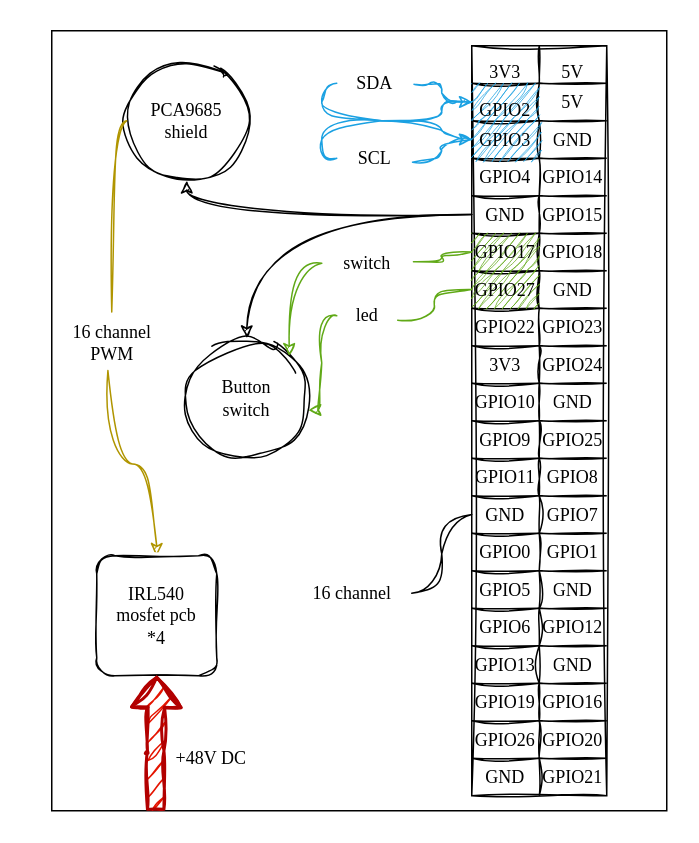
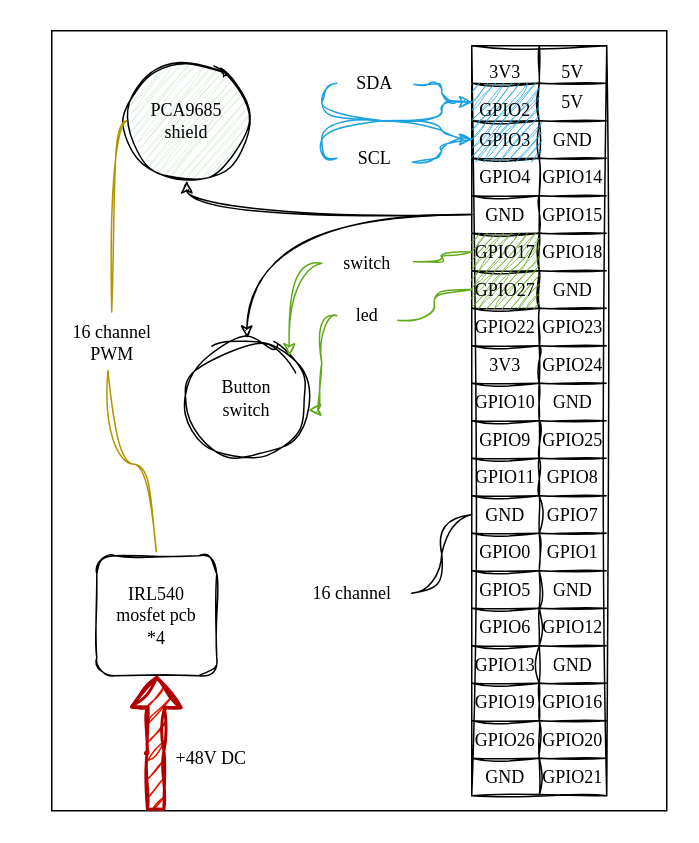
node "PCA9685 shield": fillcolor #ffffff -> #d5e8d4
edge "16 channel PWM" -> "IRL540 mosfet pcb *4": arrowhead classic -> none
